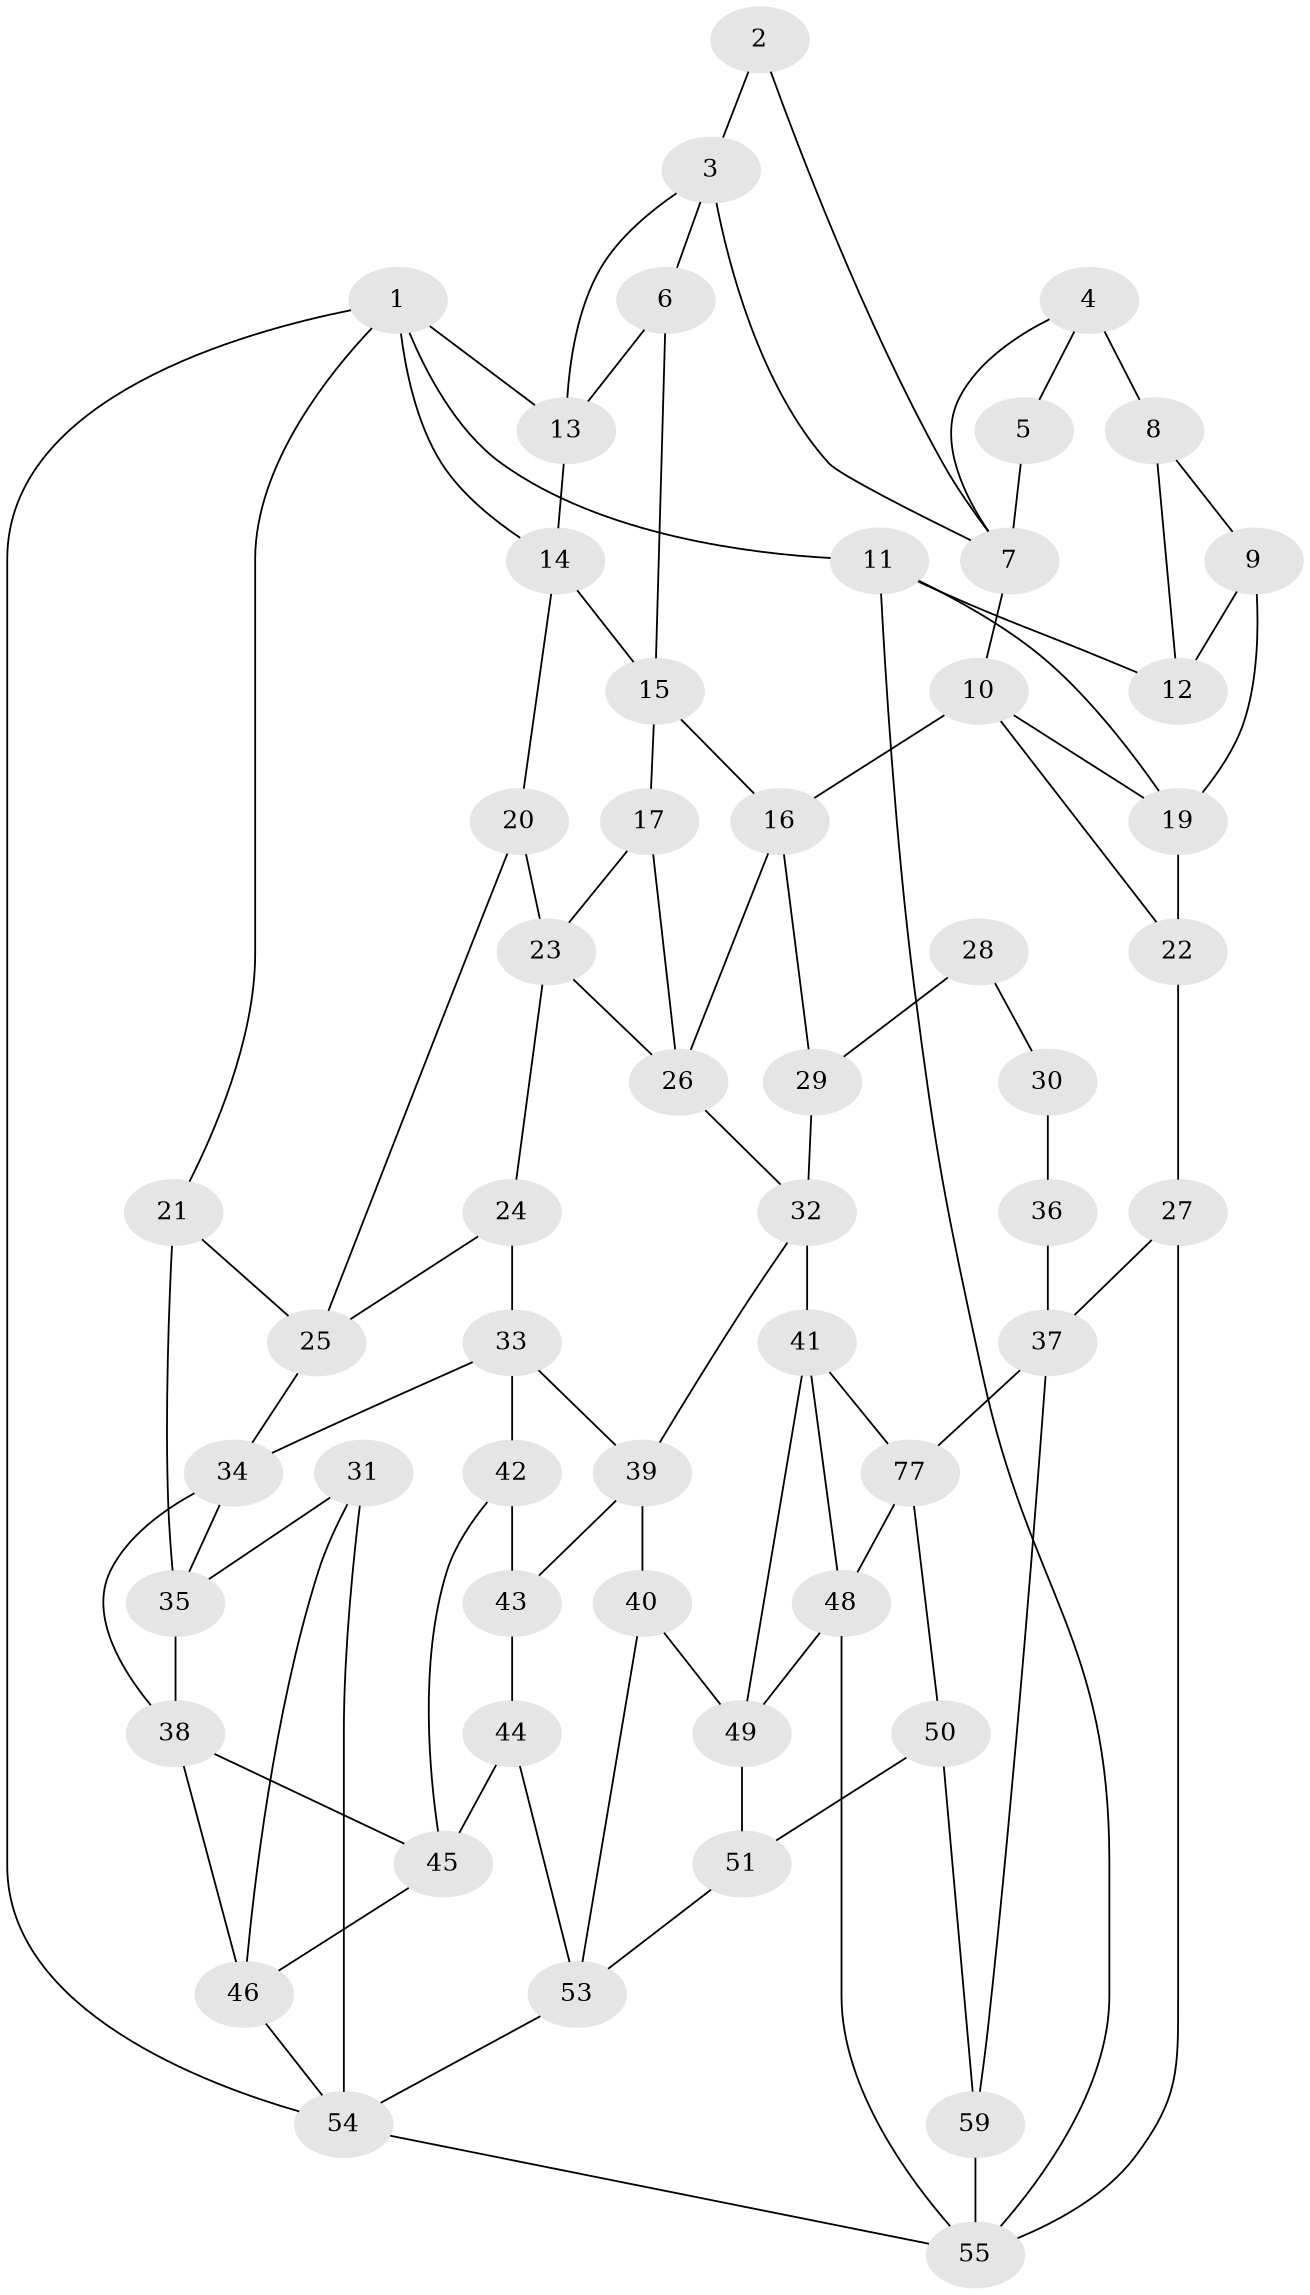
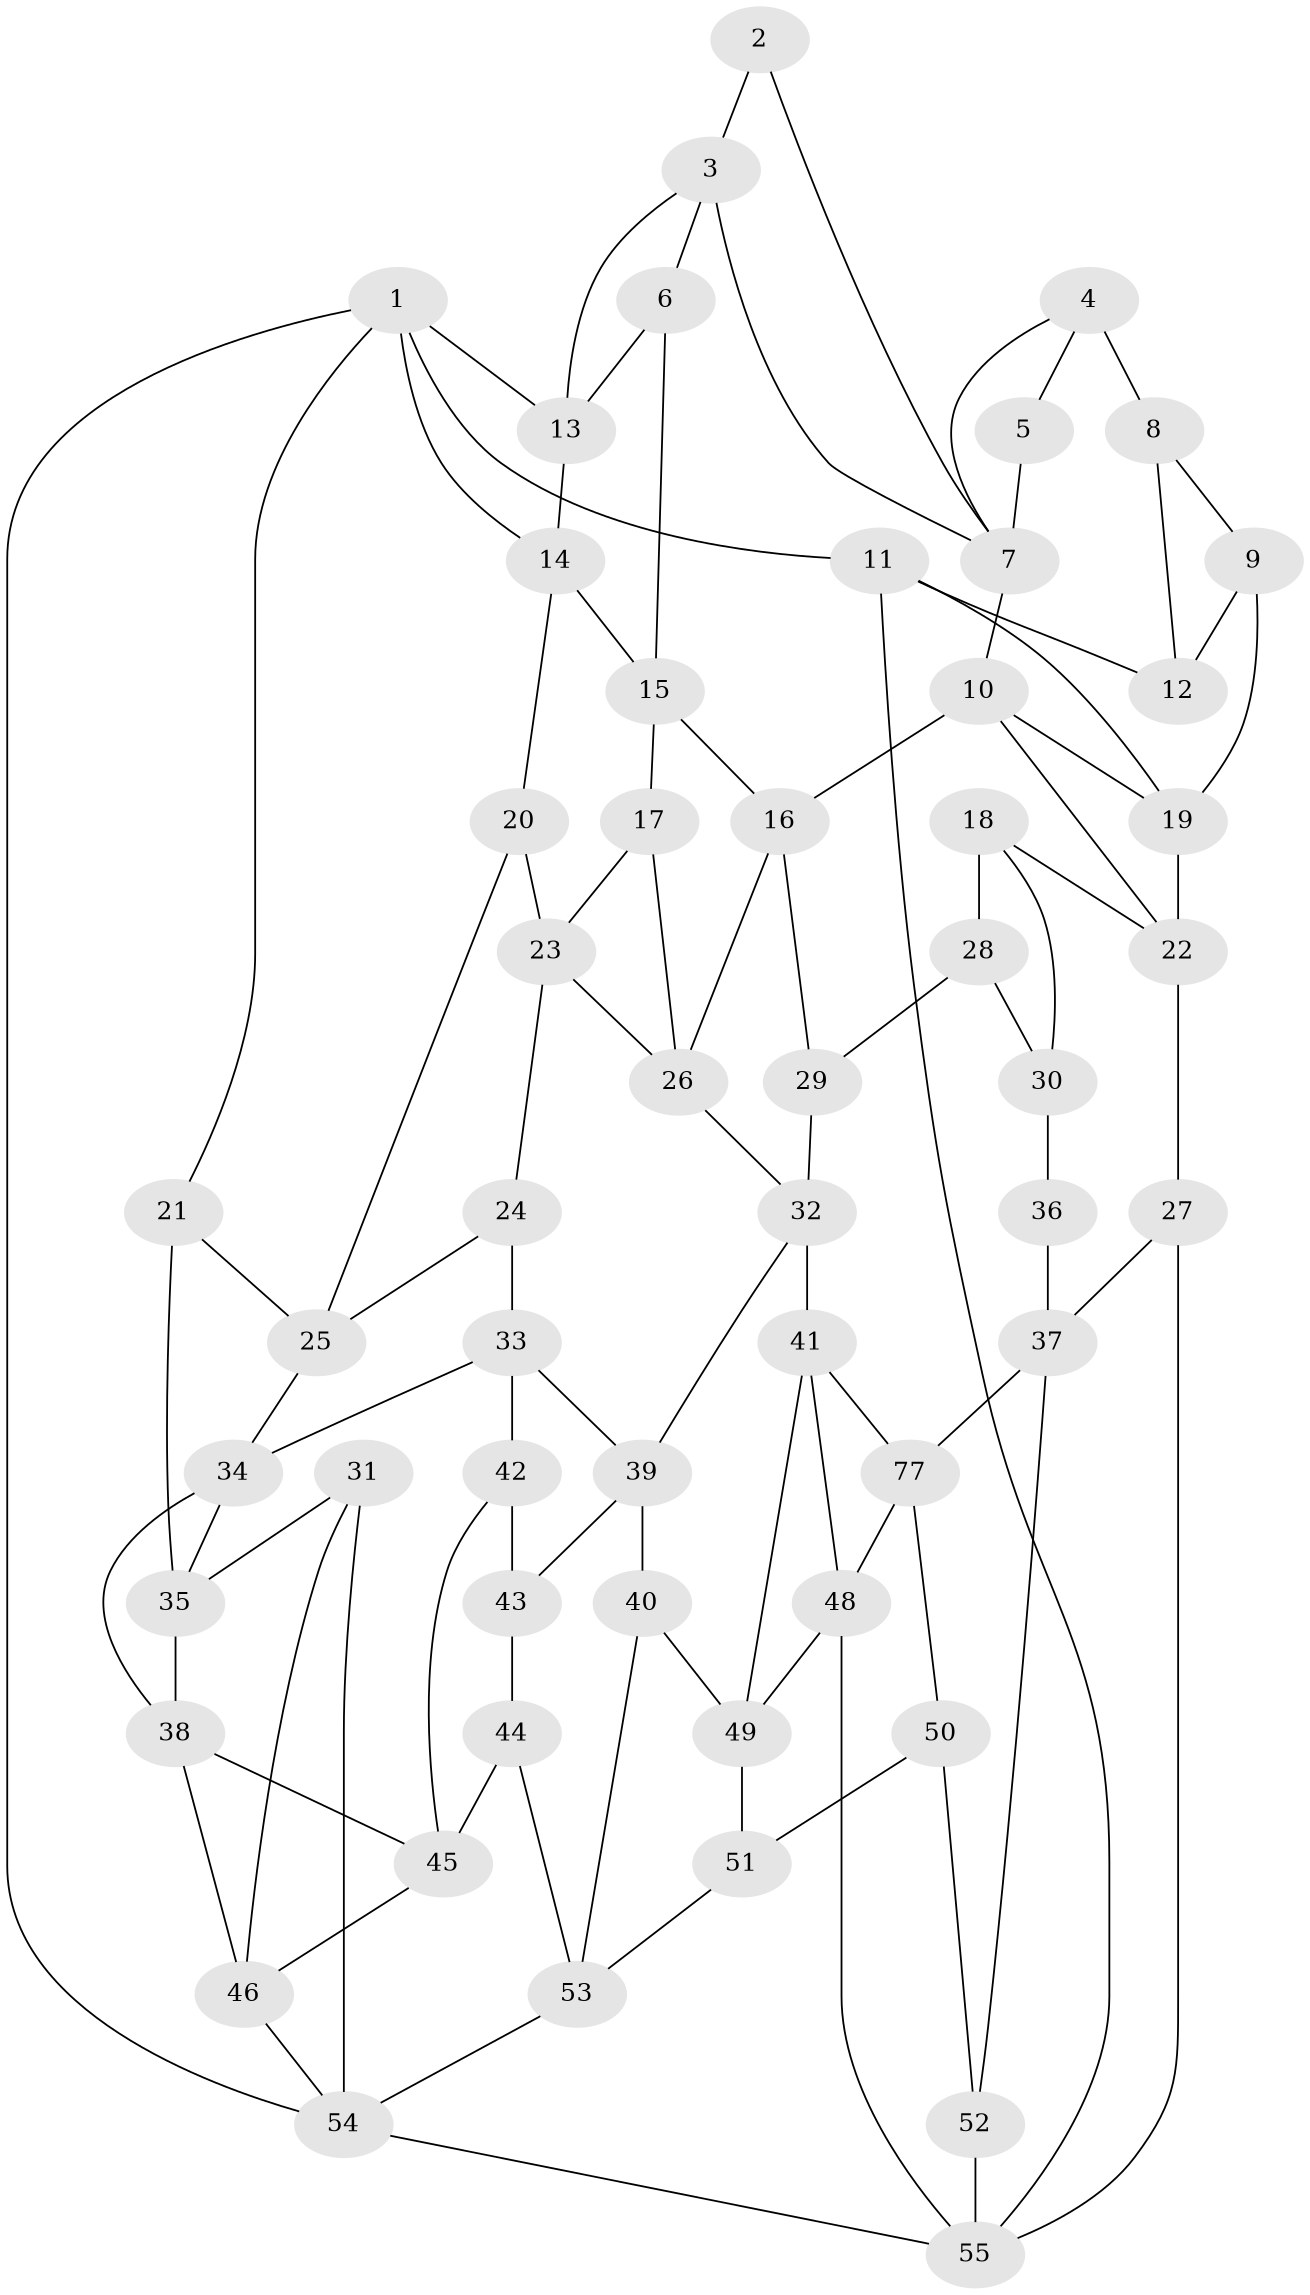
node "18": added
node "59": label "59" -> "52"
